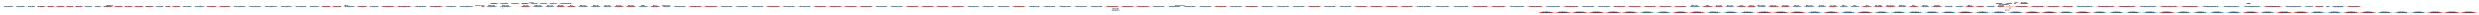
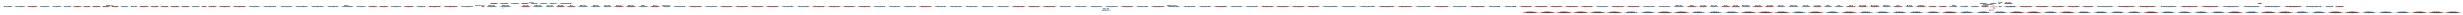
node "/usr/share/ghostscript/9.26/Resource/Init/gs_dpnxt.ps": removed
